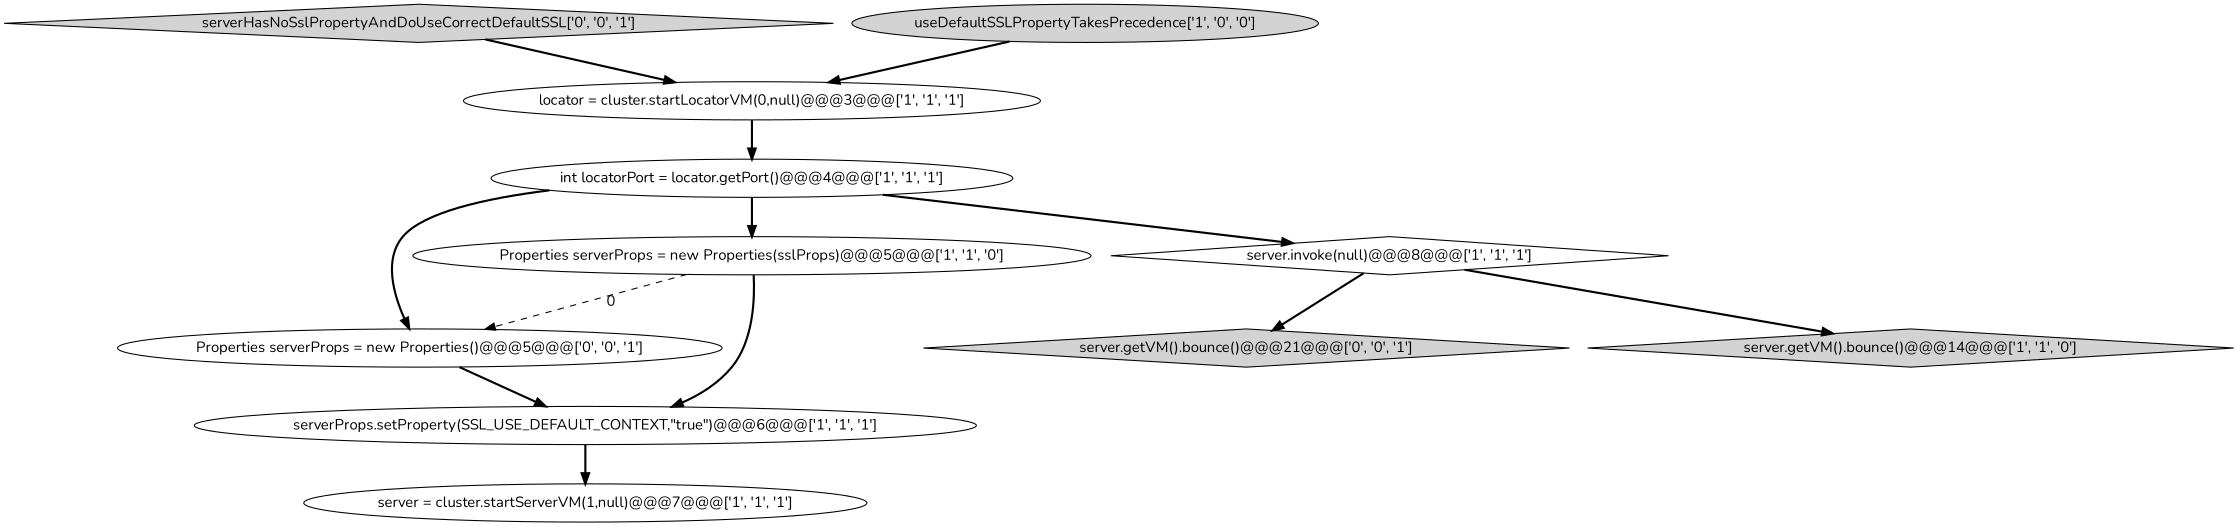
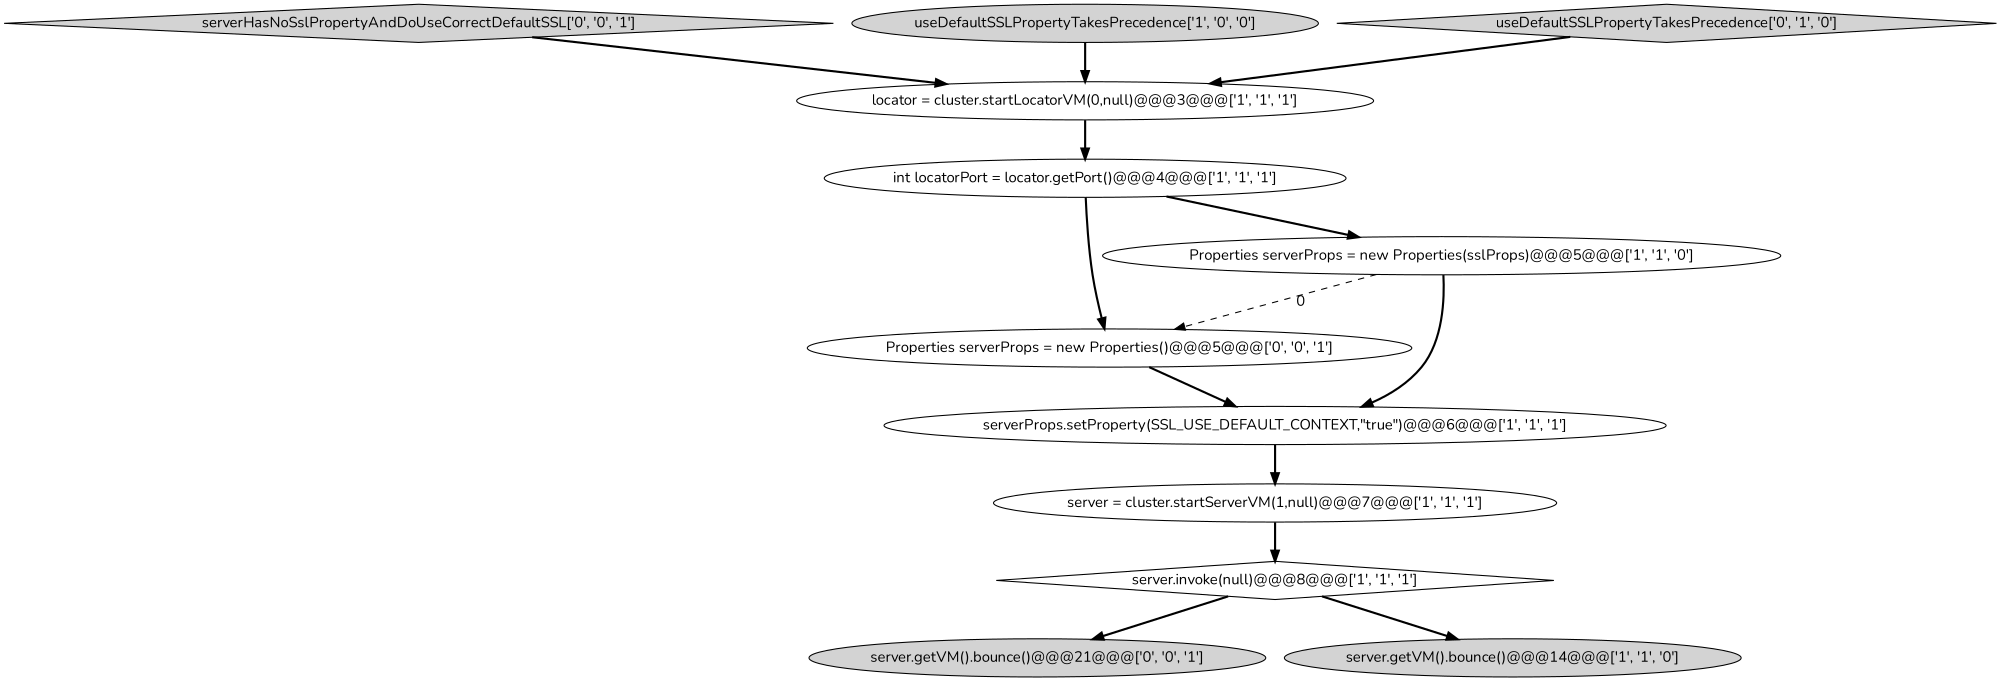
node "useDefaultSSLPropertyTakesPrecedence['0', '1', '0']": added
edge "int locatorPort = locator.getPort()@@@4@@@['1', '1', '1']" -> "server.invoke(null)@@@8@@@['1', '1', '1']": now "server = cluster.startServerVM(1,null)@@@7@@@['1', '1', '1']" -> "server.invoke(null)@@@8@@@['1', '1', '1']"
node "server.getVM().bounce()@@@21@@@['0', '0', '1']": shape diamond -> ellipse
node "server.getVM().bounce()@@@14@@@['1', '1', '0']": shape diamond -> ellipse
